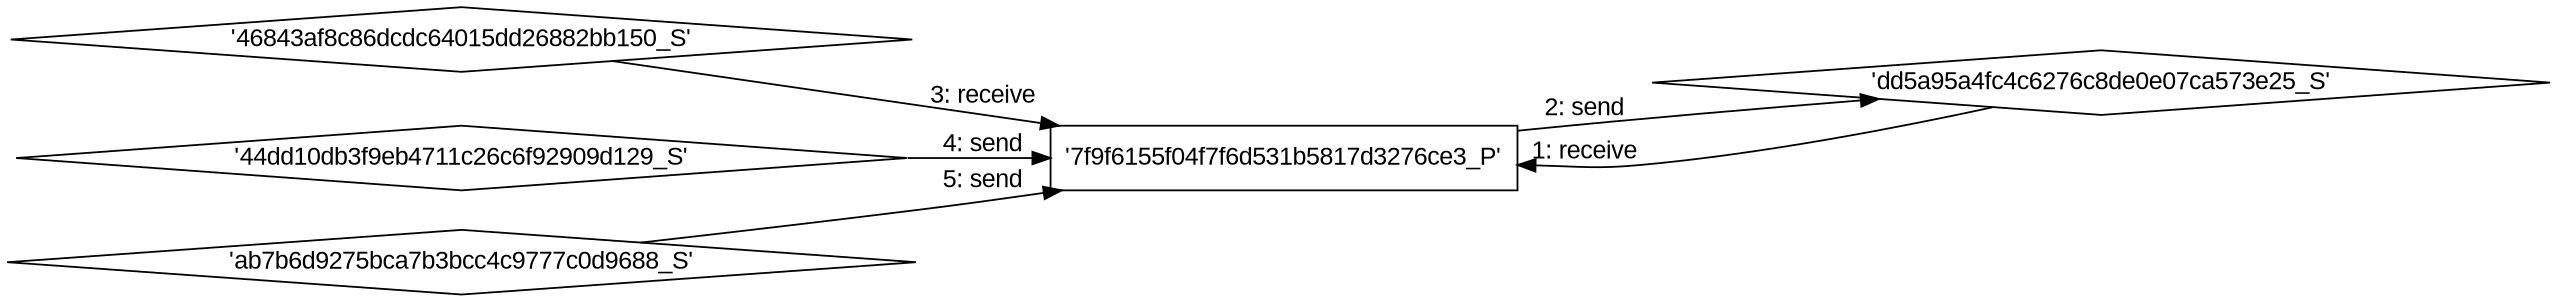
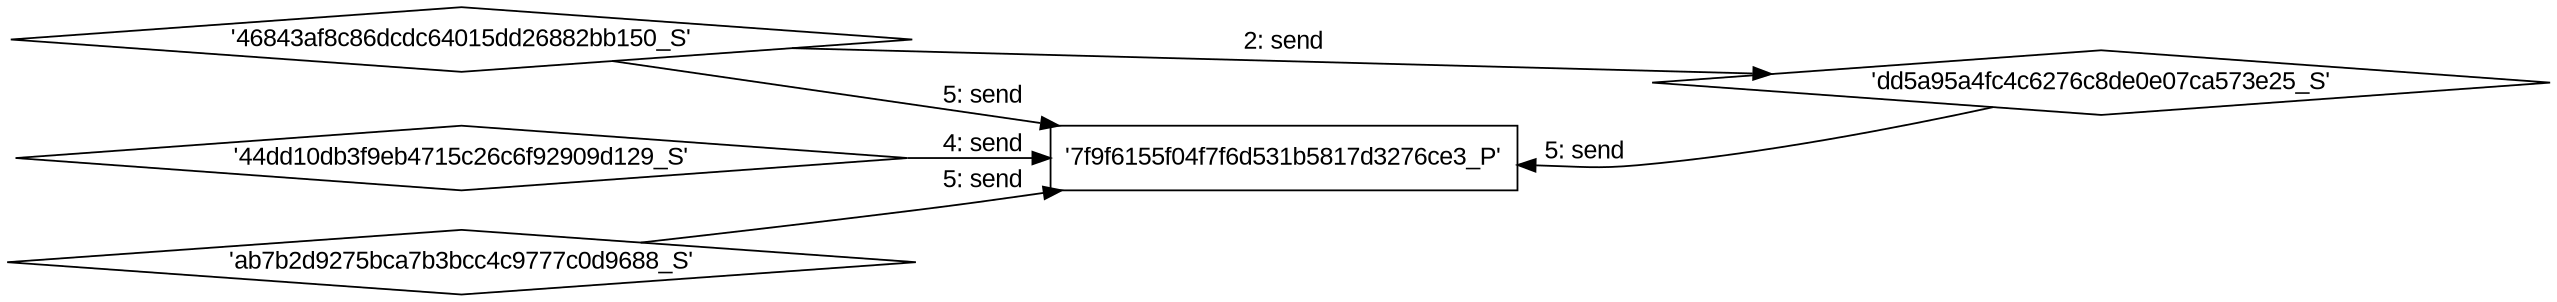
edge "'46843af8c86dcdc64015dd26882bb150_S'" -> "'7f9f6155f04f7f6d531b5817d3276ce3_P'": label "3: receive" -> "5: send"
edge "'7f9f6155f04f7f6d531b5817d3276ce3_P'" -> "'dd5a95a4fc4c6276c8de0e07ca573e25_S'": now "'46843af8c86dcdc64015dd26882bb150_S'" -> "'dd5a95a4fc4c6276c8de0e07ca573e25_S'"
edge "'dd5a95a4fc4c6276c8de0e07ca573e25_S'" -> "'7f9f6155f04f7f6d531b5817d3276ce3_P'": label "1: receive" -> "5: send"
node "'44dd10db3f9eb4711c26c6f92909d129_S'": label "'44dd10db3f9eb4711c26c6f92909d129_S'" -> "'44dd10db3f9eb4715c26c6f92909d129_S'"
node "'ab7b6d9275bca7b3bcc4c9777c0d9688_S'": label "'ab7b6d9275bca7b3bcc4c9777c0d9688_S'" -> "'ab7b2d9275bca7b3bcc4c9777c0d9688_S'"
